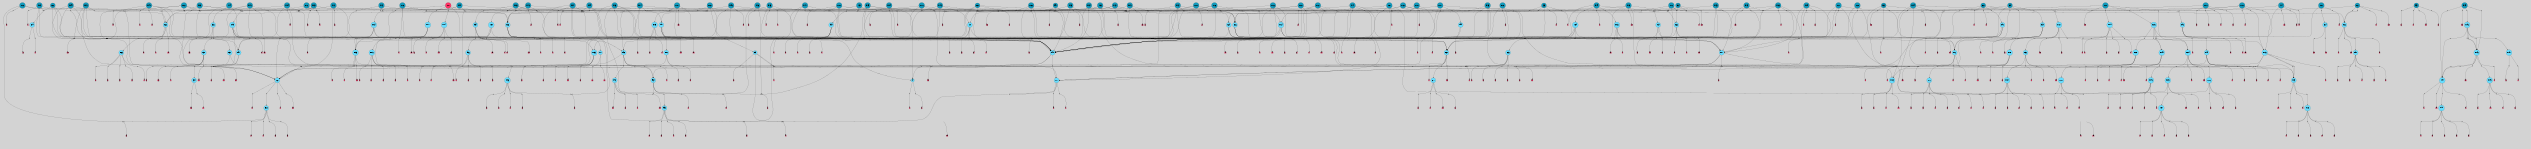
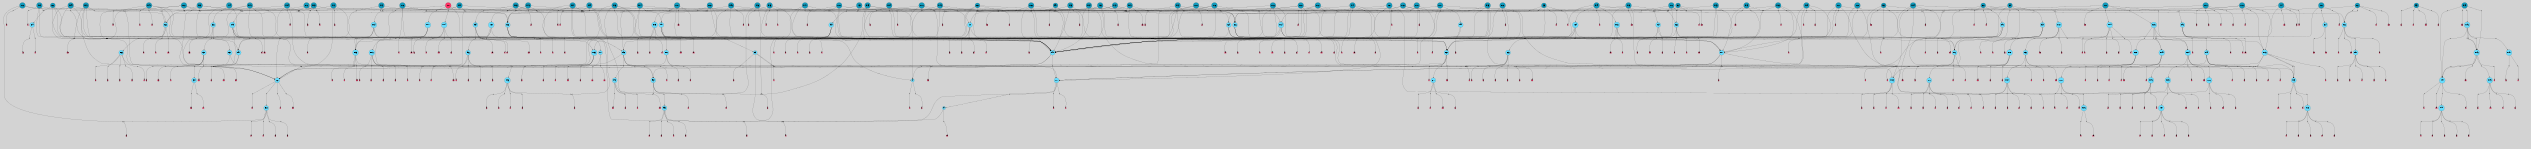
node "T9": added
node "T1206": added
